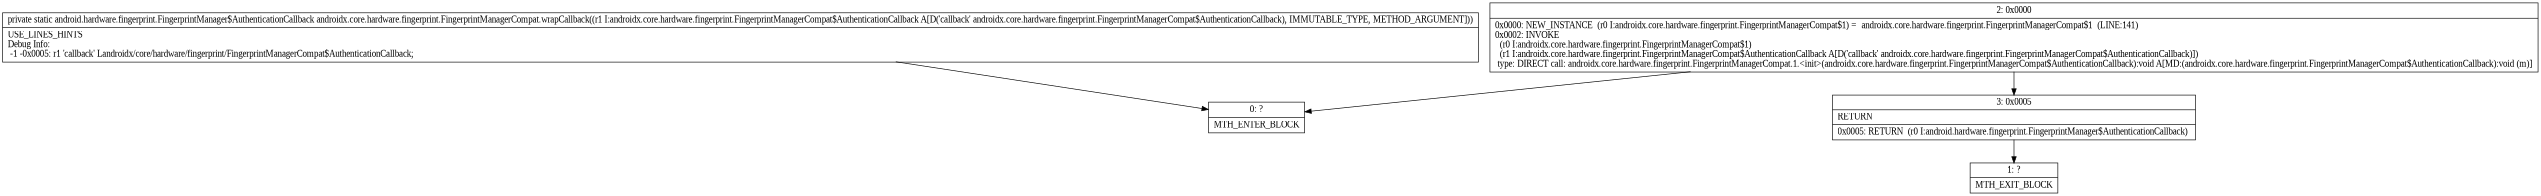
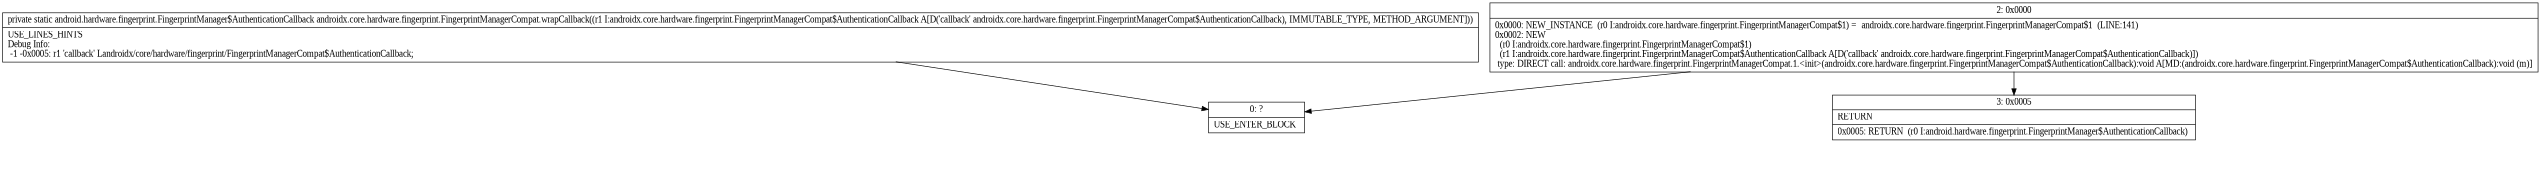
node "2: 0x0000": text "0x0002: INVOKE" -> "0x0002: NEW"
node "0: ?": text "MTH_ENTER_BLOCK" -> "USE_ENTER_BLOCK"
node "1: ?": removed
